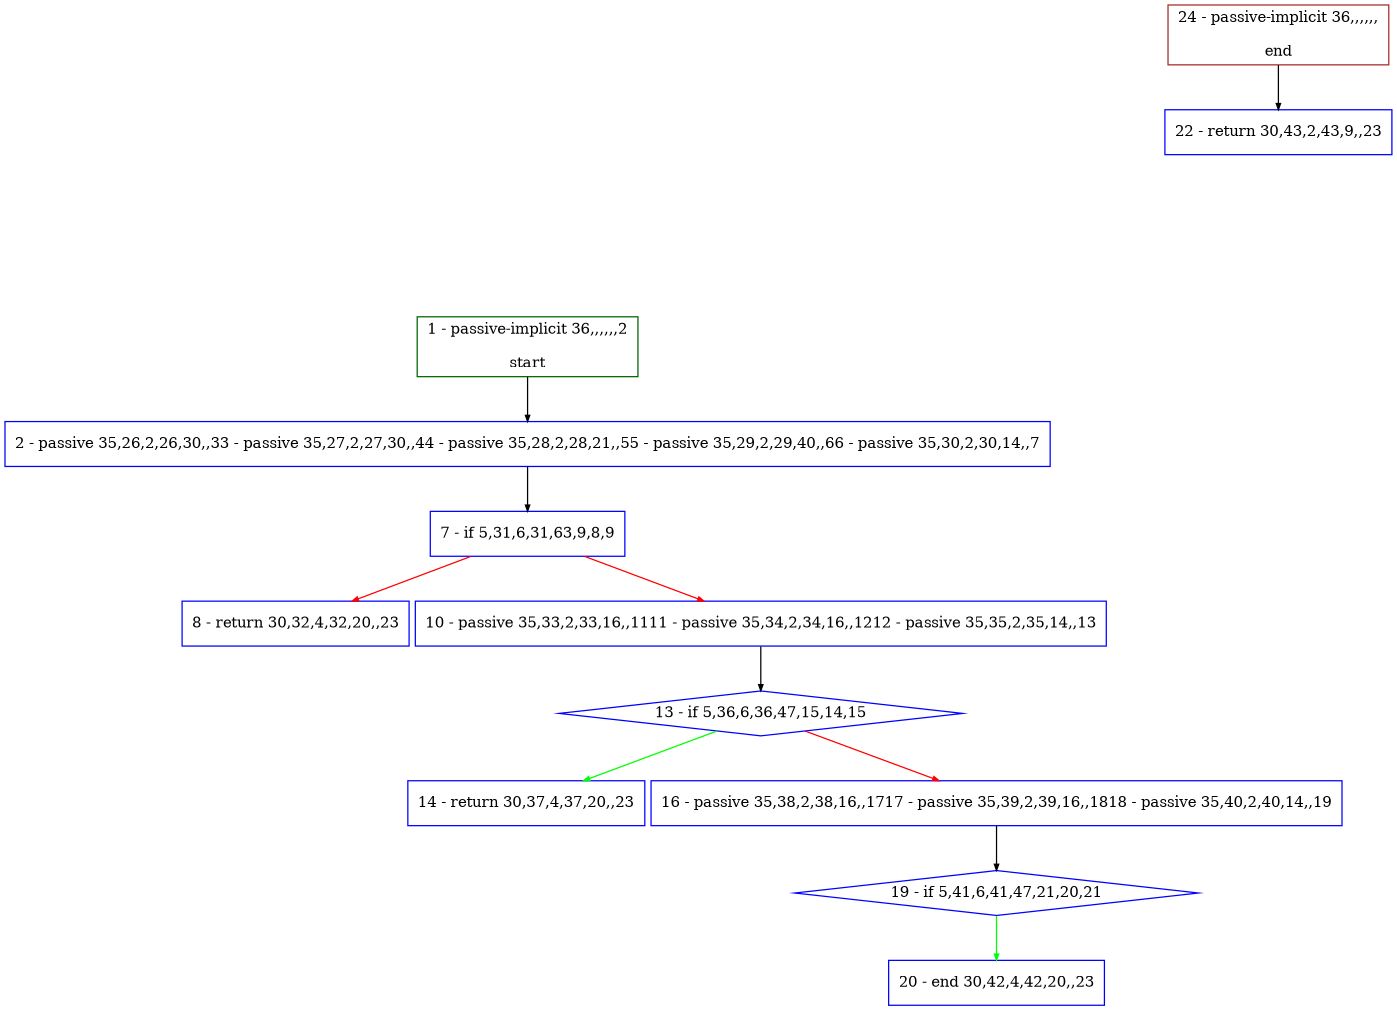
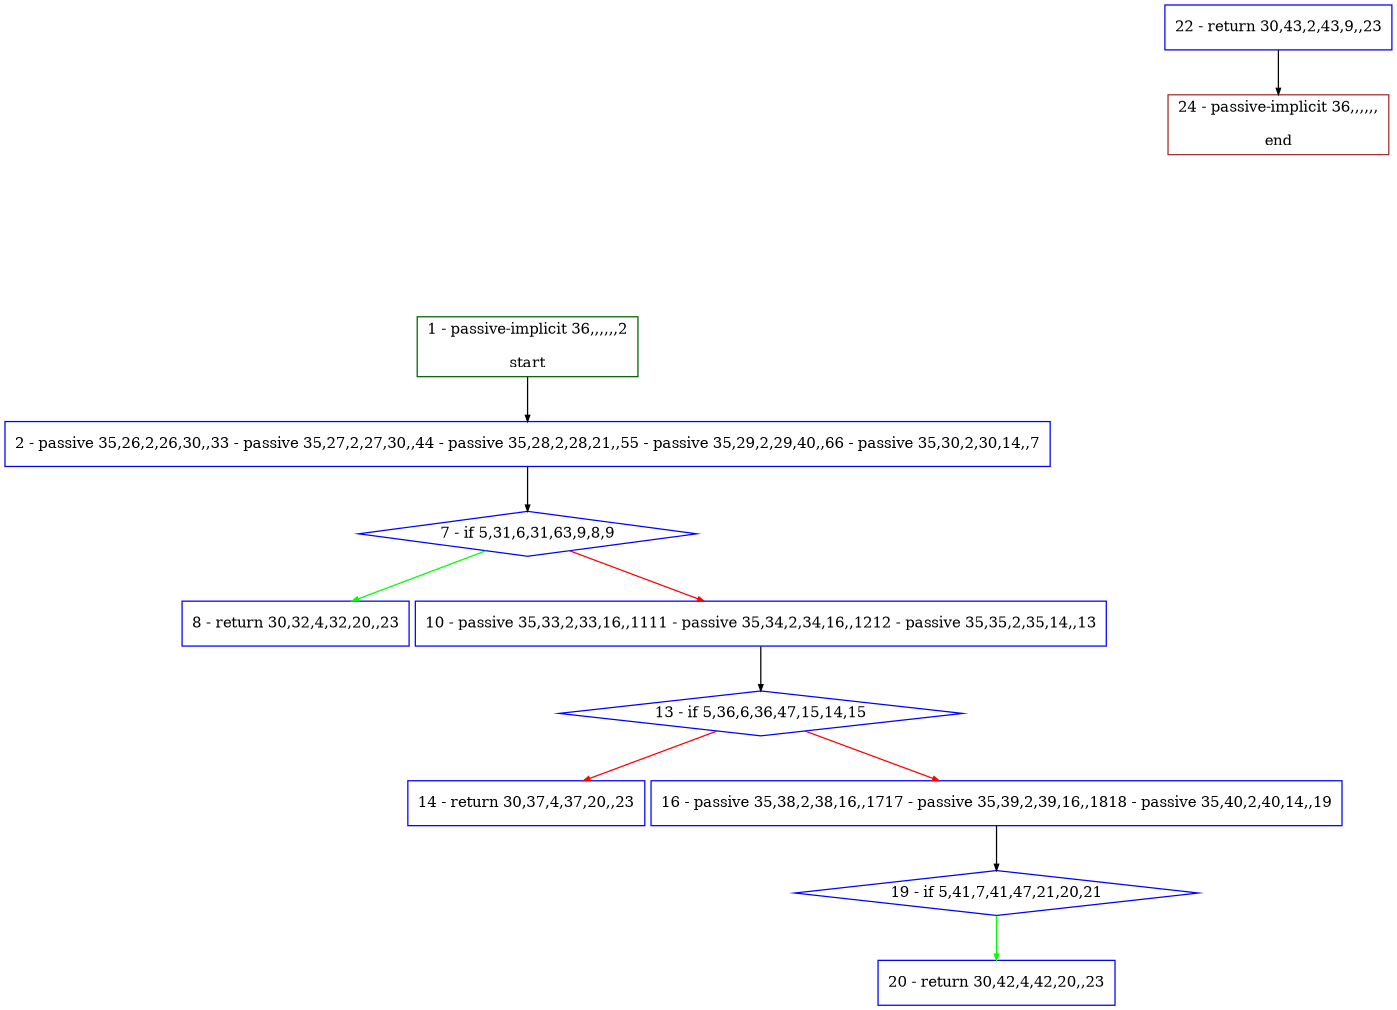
edge "24 - passive-implicit 36,,,,,, end" -> "22 - return 30,43,2,43,9,,23": reversed
node "7 - if 5,31,6,31,63,9,8,9": shape box -> diamond
edge "7 - if 5,31,6,31,63,9,8,9" -> "8 - return 30,32,4,32,20,,23": color #ff0000 -> #00ff00
edge "13 - if 5,36,6,36,47,15,14,15" -> "14 - return 30,37,4,37,20,,23": color #00ff00 -> #ff0000
node "19 - if 5,41,6,41,47,21,20,21": label "19 - if 5,41,6,41,47,21,20,21" -> "19 - if 5,41,7,41,47,21,20,21"
node "20 - end 30,42,4,42,20,,23": label "20 - end 30,42,4,42,20,,23" -> "20 - return 30,42,4,42,20,,23"
